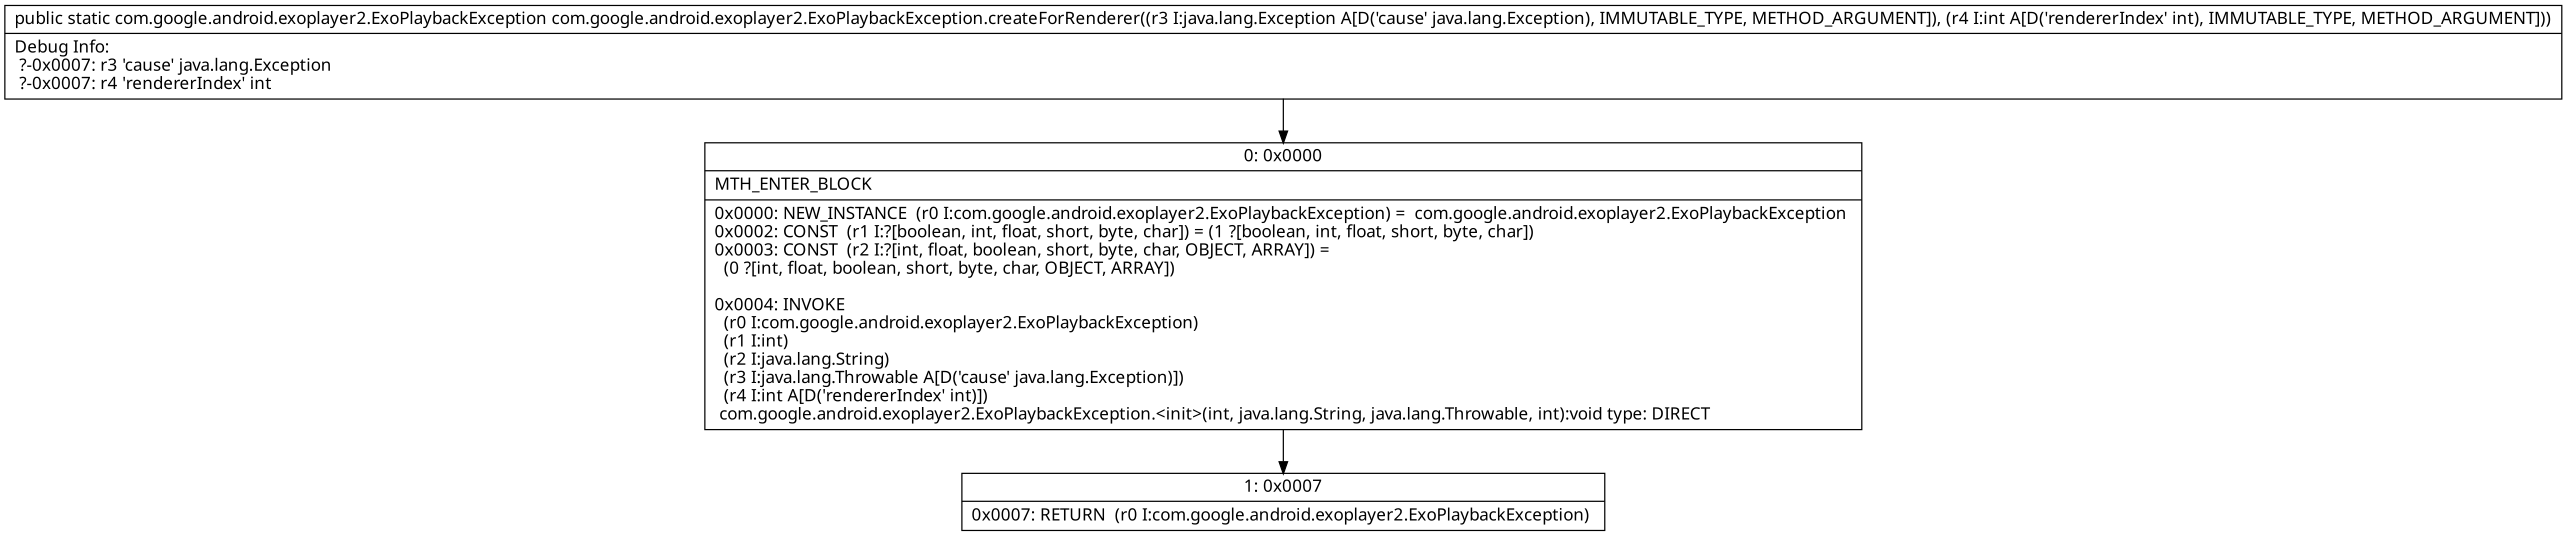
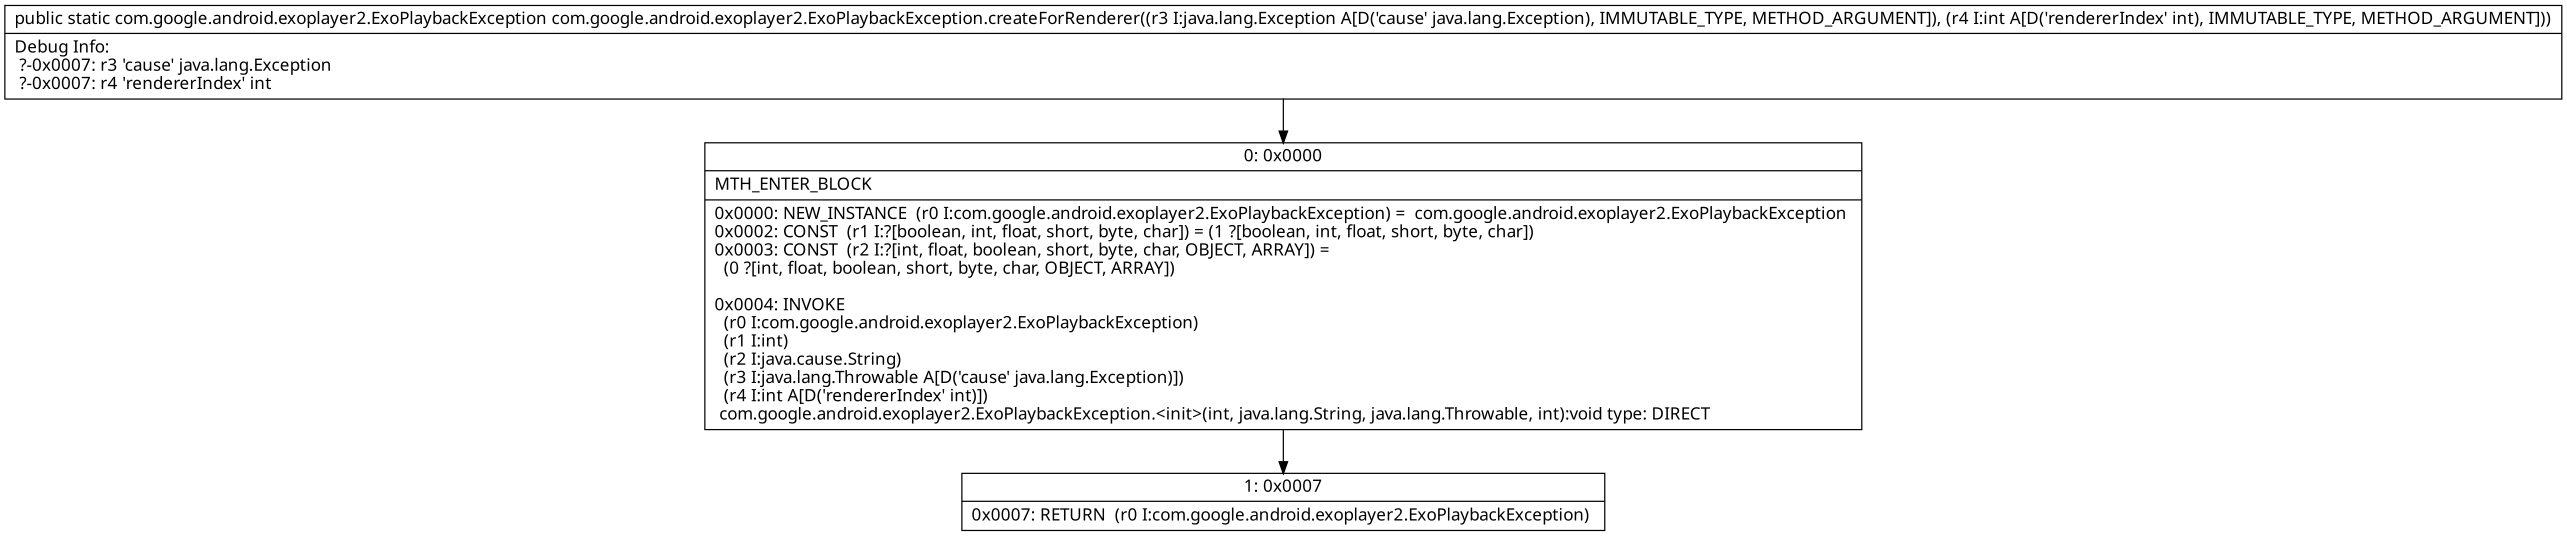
node "0: 0x0000": text "(r2 I:java.lang.String)" -> "(r2 I:java.cause.String)"
